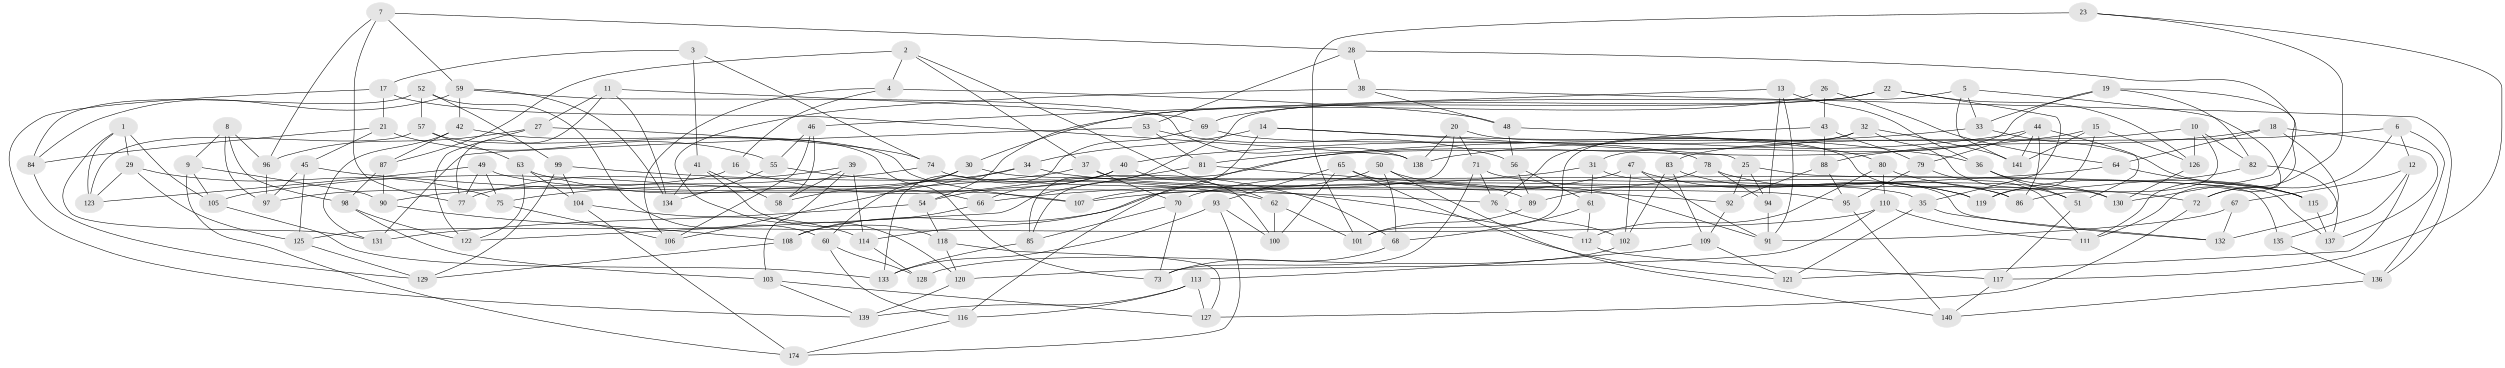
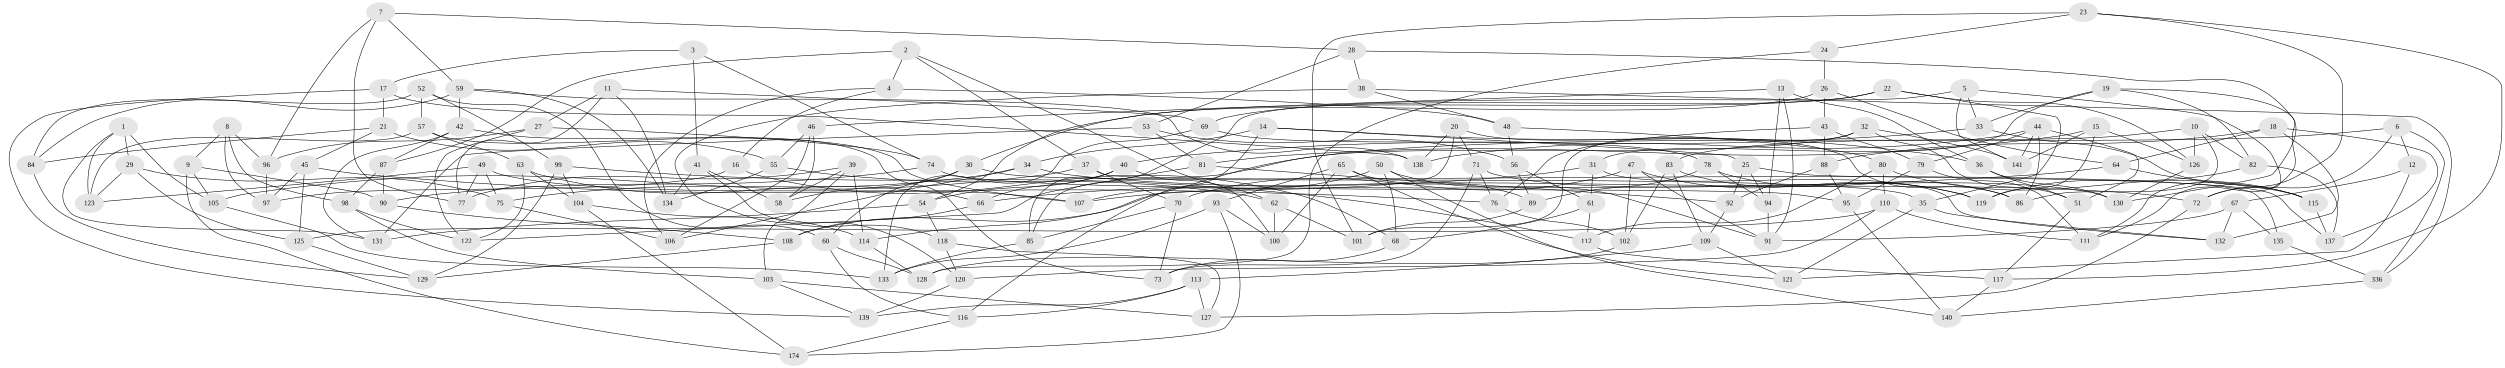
node "24": added
edge "12" -- "135": now "67" -- "135"
node "136": label "136" -> "336"
